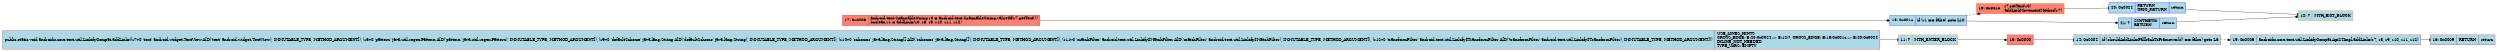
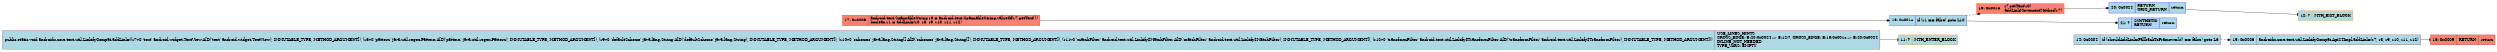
edge "19: 0x001e" -> "20: 0x0024": arrowhead tee -> diamond
edge "21: ?" -> "12: ?": removed
node "13: 0x0000": removed
node "16: 0x0009": fillcolor lightblue -> salmon
